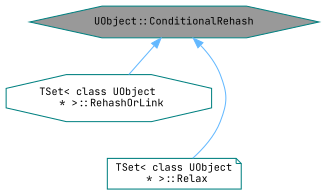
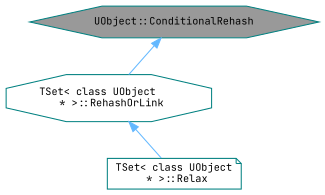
edge "TSet< class UObject * >::Relax" -> "UObject::ConditionalRehash": now "TSet< class UObject * >::Relax" -> "TSet< class UObject * >::RehashOrLink"
